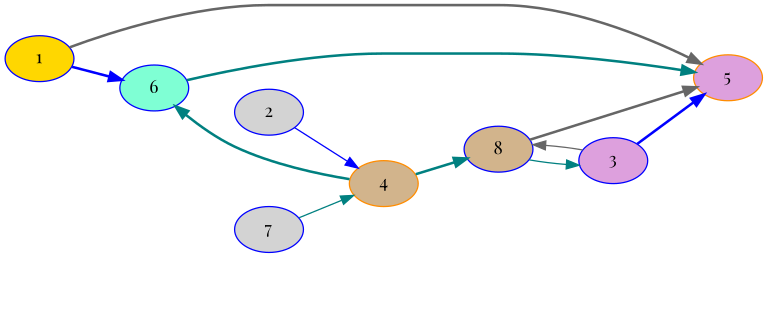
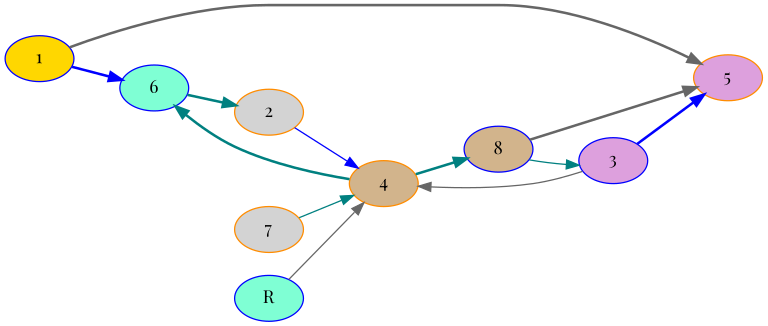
edge "6" -> "5": now "6" -> "2"
node "2": color blue -> darkorange
edge "3" -> "8": now "3" -> "4"
node "7": color blue -> darkorange
node "R": added
